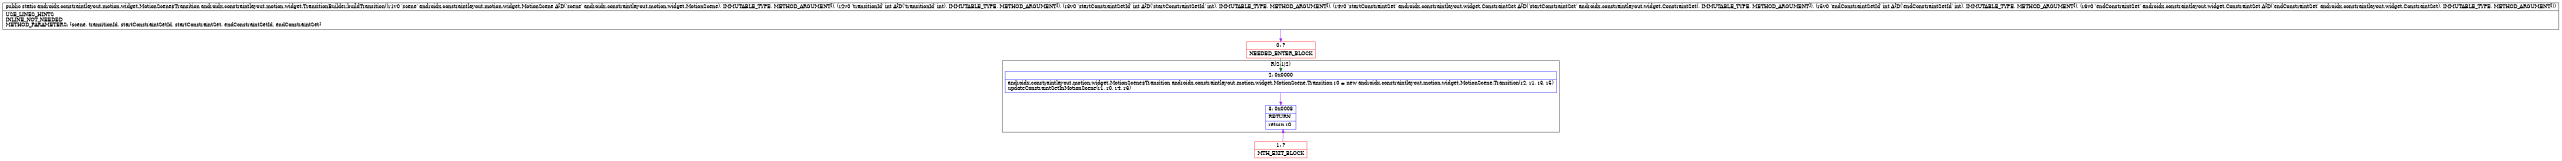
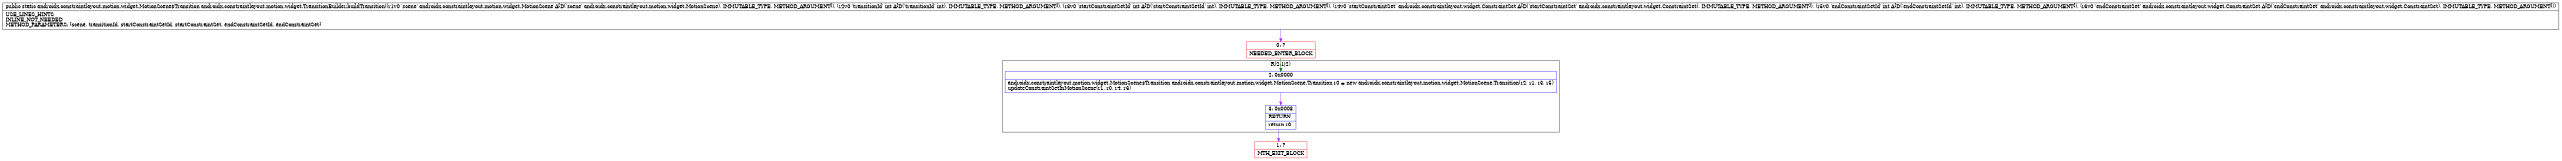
edge "1: ?" -> "3: 0x0008": reversed
